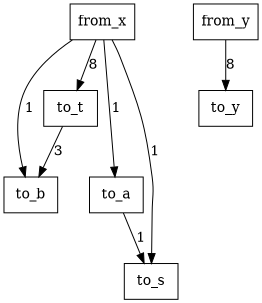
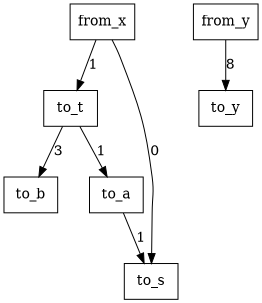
edge "from_x" -> "to_t": label "8" -> "1"
edge "from_x" -> "to_b": removed, label "1"
edge "from_x" -> "to_a": now "to_t" -> "to_a"
edge "from_x" -> "to_s": label "1" -> "0"
